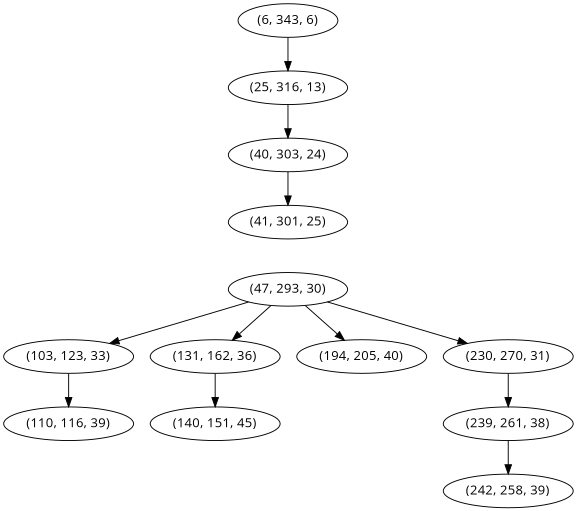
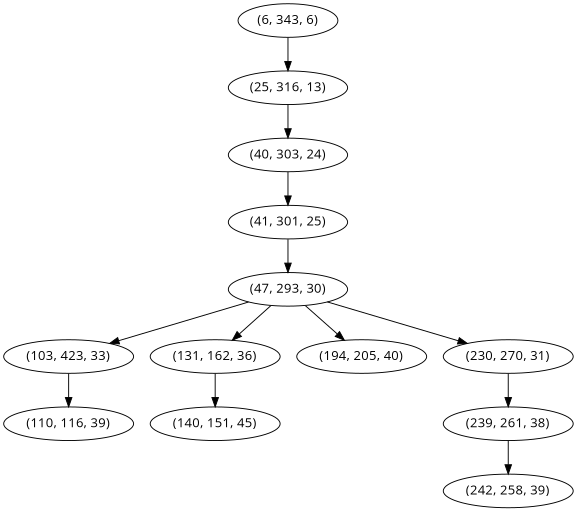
edge "(41, 301, 25)" -> "(47, 293, 30)": added
node "(103, 123, 33)": label "(103, 123, 33)" -> "(103, 423, 33)"
